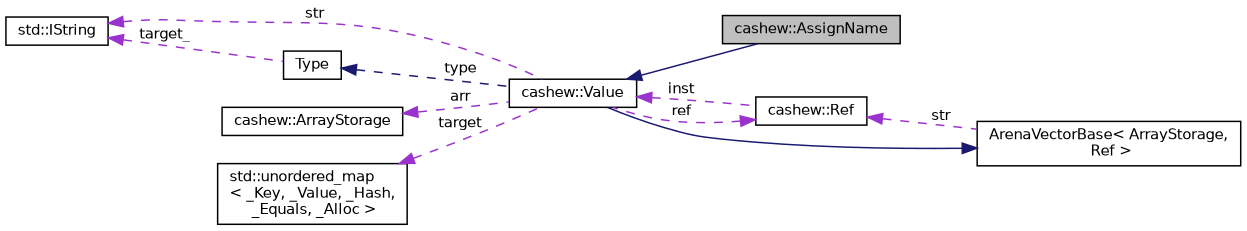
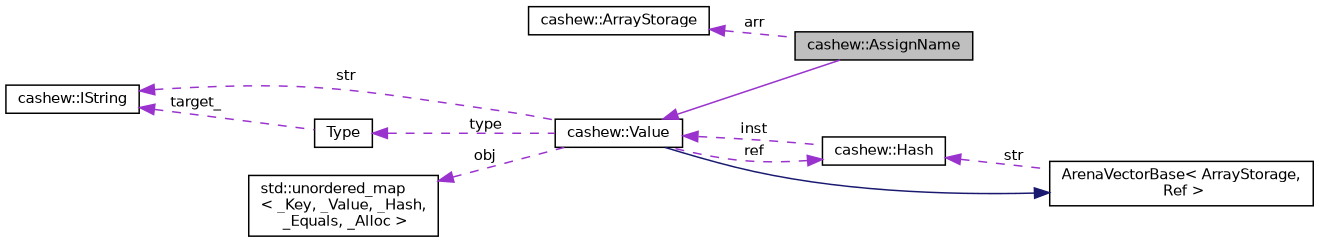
node "std::IString": label "std::IString" -> "cashew::IString"
edge "cashew::AssignName" -> "cashew::Value": color midnightblue -> darkorchid3
edge "cashew::Value" -> "Type": color midnightblue -> darkorchid3
edge "cashew::Value" -> "cashew::ArrayStorage": now "cashew::AssignName" -> "cashew::ArrayStorage"
node "cashew::Ref": label "cashew::Ref" -> "cashew::Hash"
edge "cashew::Value" -> "std::unordered_map < _Key, _Value, _Hash, _Equals, _Alloc >": label " target" -> " obj"
